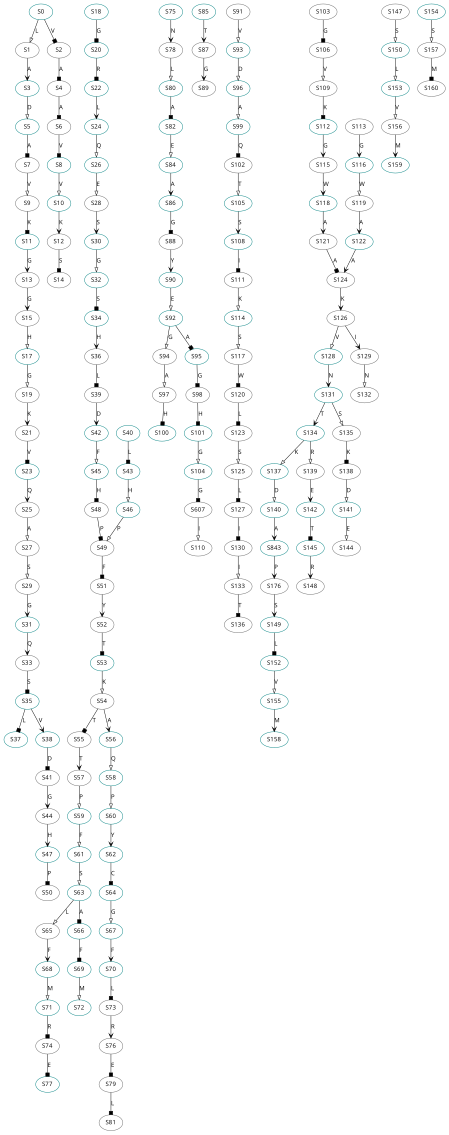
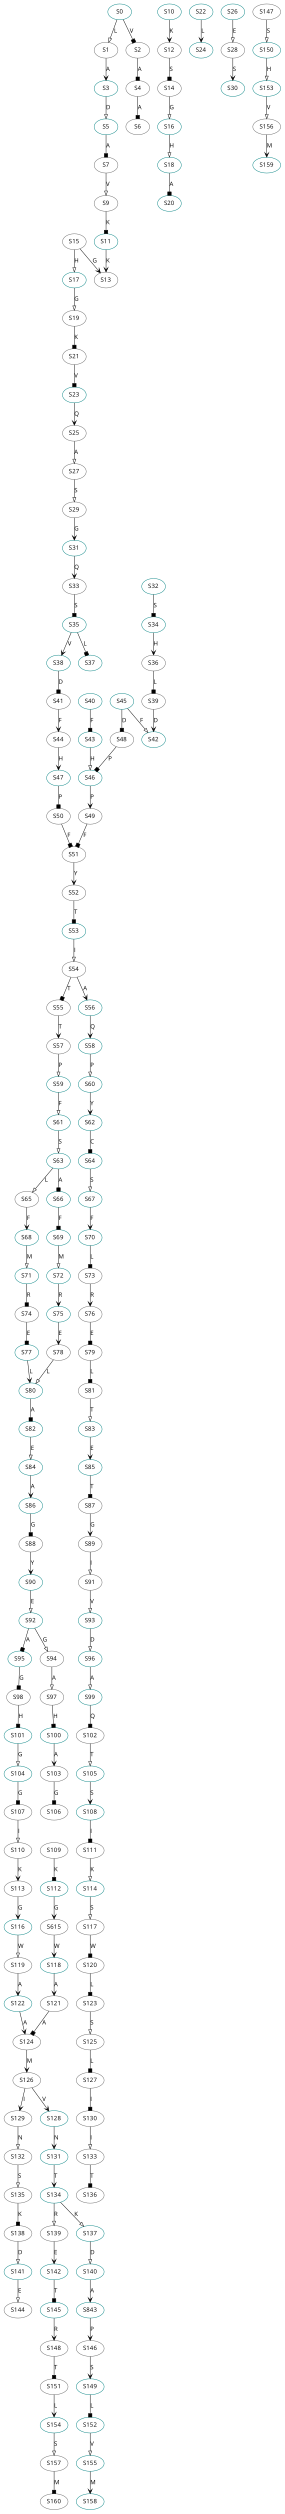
edge "S85" -> "S87": arrowhead vee -> box
edge "S18" -> "S20": label "G" -> "A"
edge "S75" -> "S78": label "N" -> "E"
edge "S20" -> "S22": removed, label "R"
edge "S106" -> "S109": removed, label "V"
edge "S150" -> "S153": label "L" -> "H"
node "S16": added
edge "S24" -> "S26": removed, label "Q"
node "S8": removed
node "S115": label "S115" -> "S615"
edge "S30" -> "S32": removed, label "G"
edge "S11" -> "S13": label "G" -> "K"
edge "S13" -> "S15": reversed
edge "S124" -> "S126": label "K" -> "M"
edge "S126" -> "S128": arrowhead onormal -> vee
edge "S19" -> "S21": arrowhead vee -> box
edge "S131" -> "S135": now "S132" -> "S135"
edge "S42" -> "S45": reversed
edge "S40" -> "S43": label "L" -> "F"
edge "S45" -> "S48": label "H" -> "D"
node "S607": label "S607" -> "S107"
edge "S48" -> "S49": now "S48" -> "S46"
edge "S46" -> "S49": arrowhead onormal -> vee
node "S176": label "S176" -> "S146"
edge "S53" -> "S54": label "K" -> "I"
edge "S56" -> "S58": arrowhead onormal -> vee
edge "S41" -> "S44": label "G" -> "F"
edge "S50" -> "S51": added, label "F"
edge "S64" -> "S67": label "G" -> "S"
edge "S72" -> "S75": added, label "R"
edge "S77" -> "S80": added, label "L"
node "S83": added
edge "S89" -> "S91": added, label "I"
edge "S100" -> "S103": added, label "A"
edge "S110" -> "S113": added, label "K"
node "S151": added
